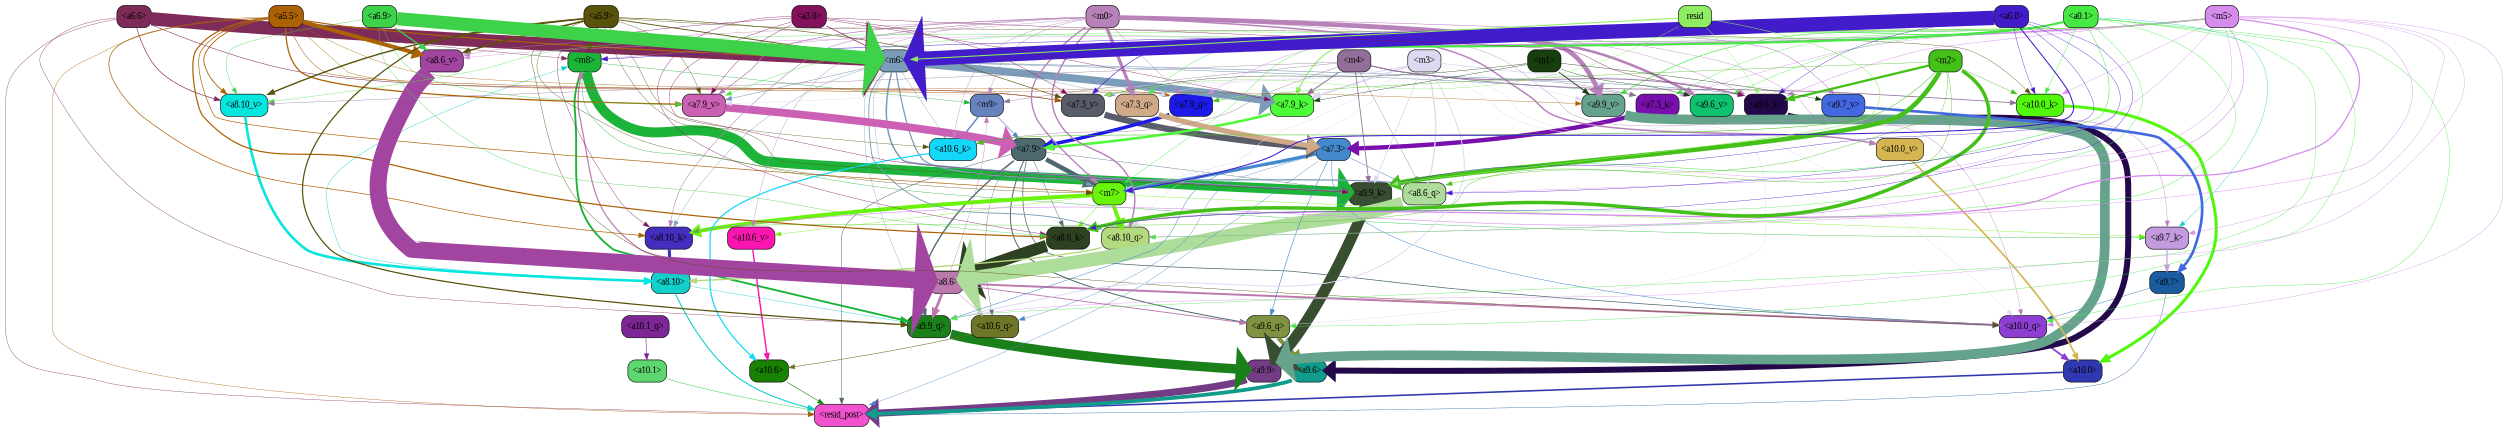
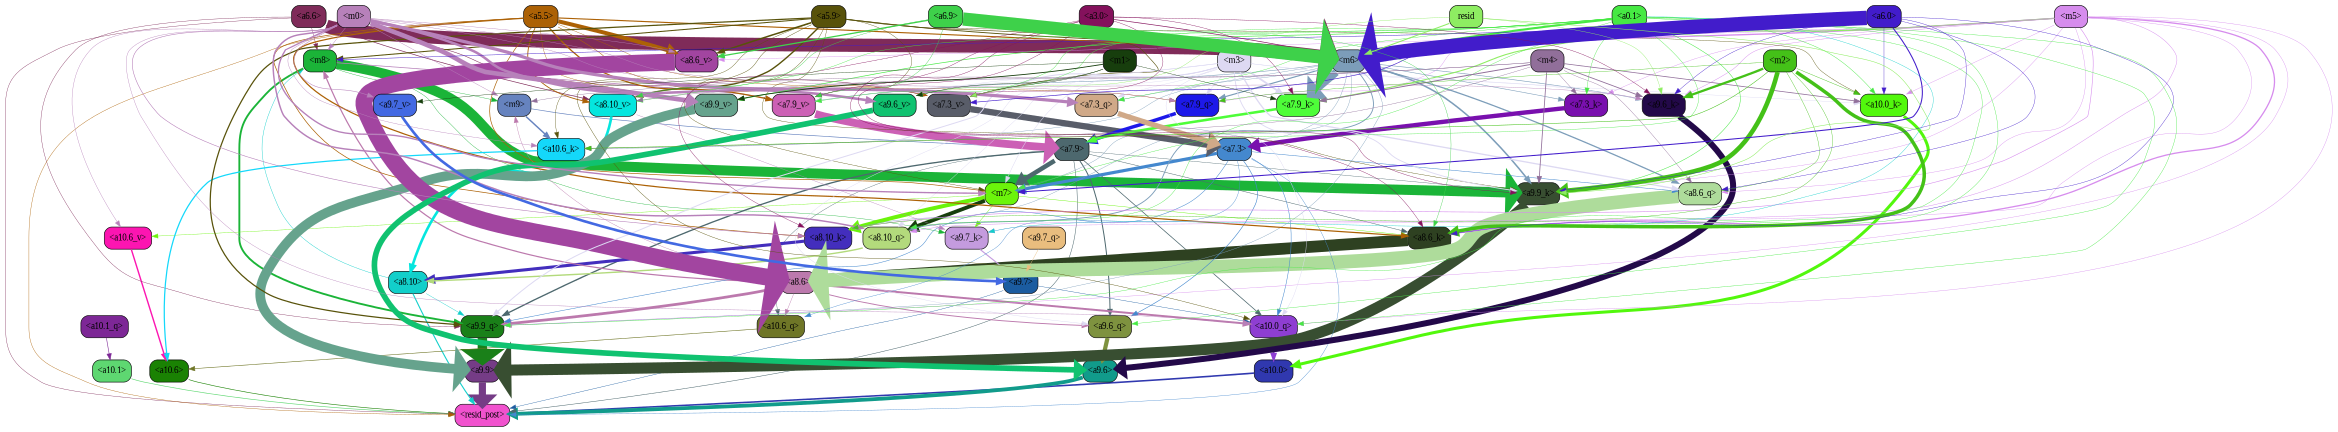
edge "<m0>" -> "<a7.9_v>": now "<m8>" -> "<a7.9_v>"
edge "<m0>" -> "<a9.7_k>": now "<a8.10_v>" -> "<a9.7_k>"
node "<a10.0_v>": removed
edge "<m7>" -> "<a8.10_q>": color #6bf40b -> #173e0d
node "<a9.7_q>": added
edge "<a9.6_v>" -> "<a9.6>": added
